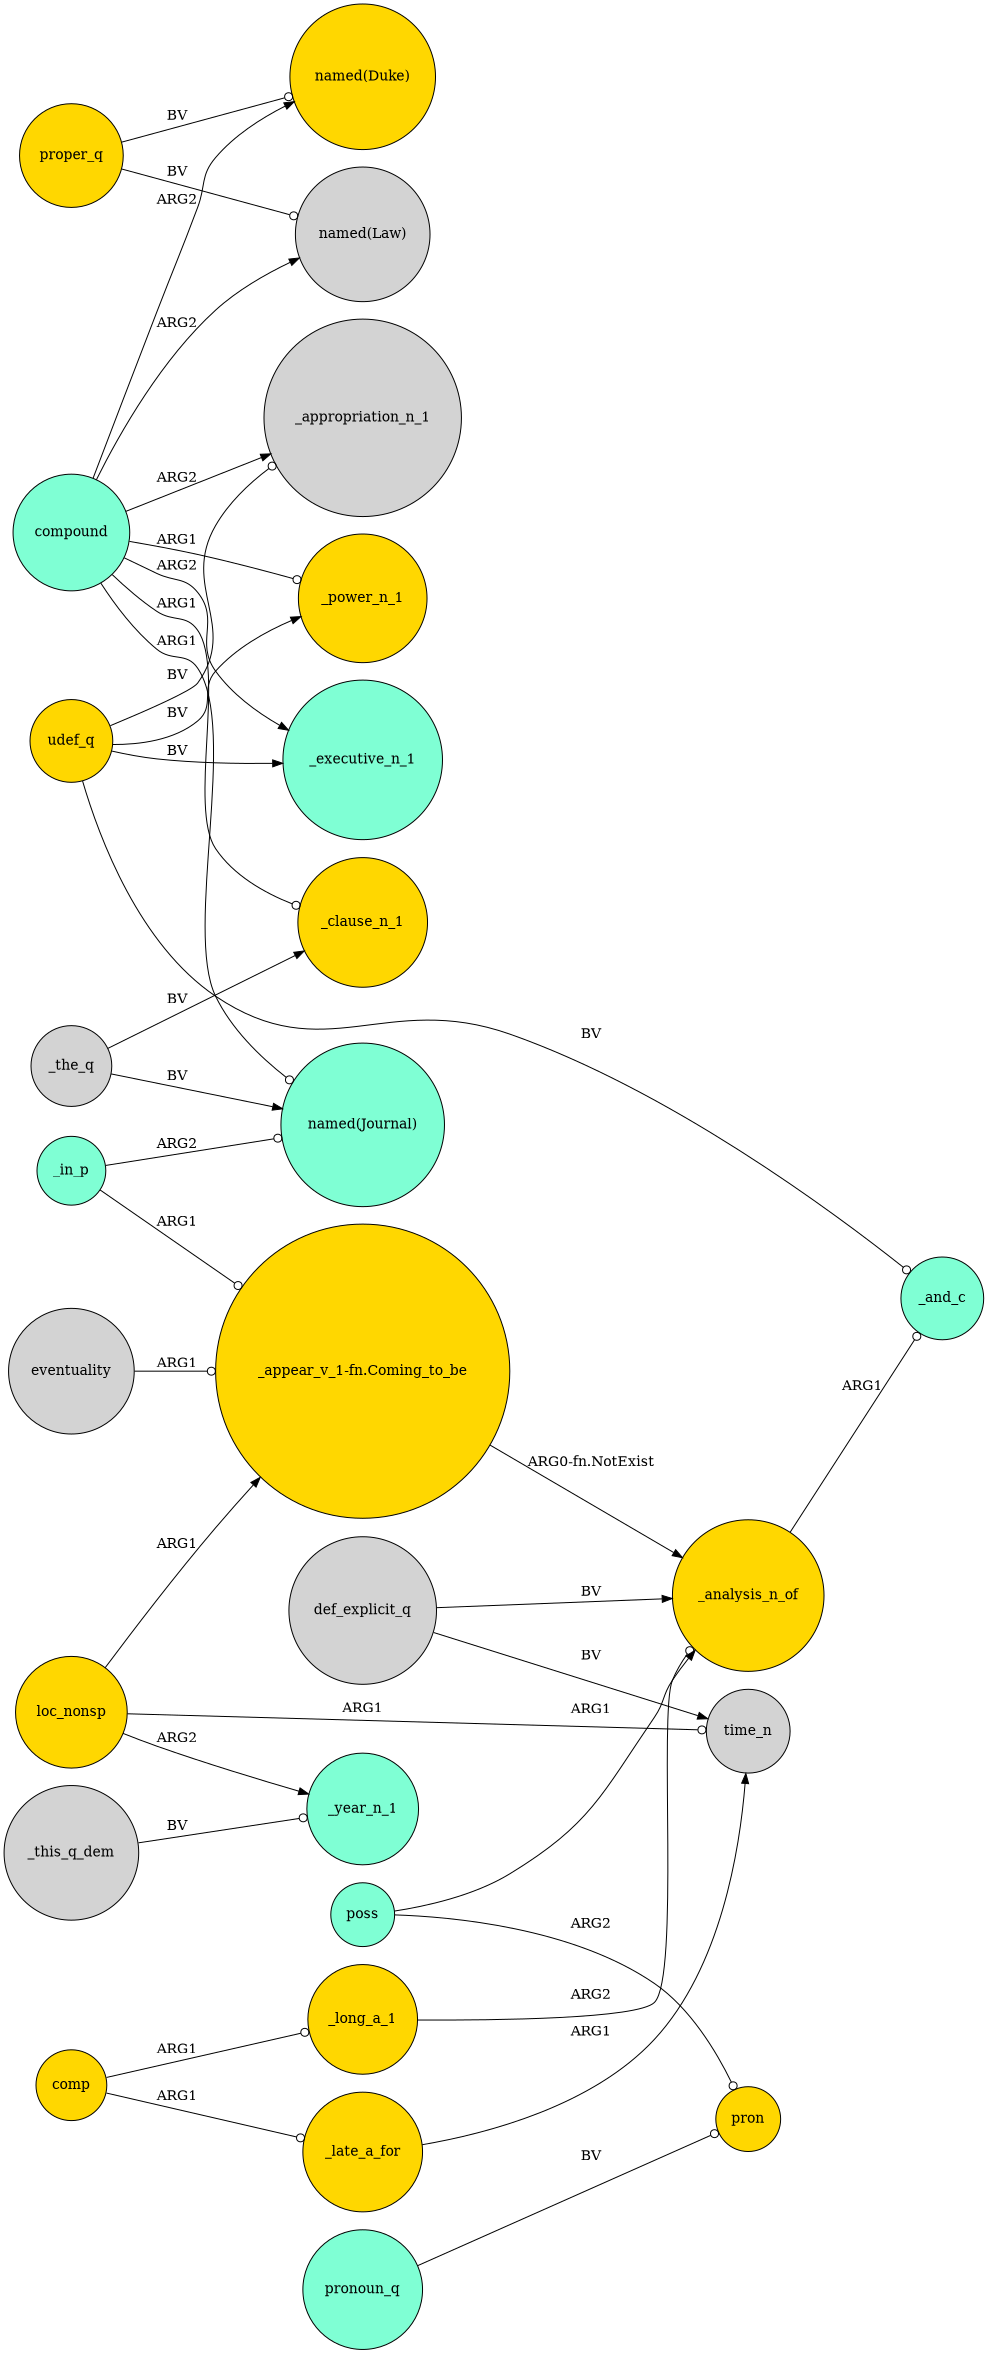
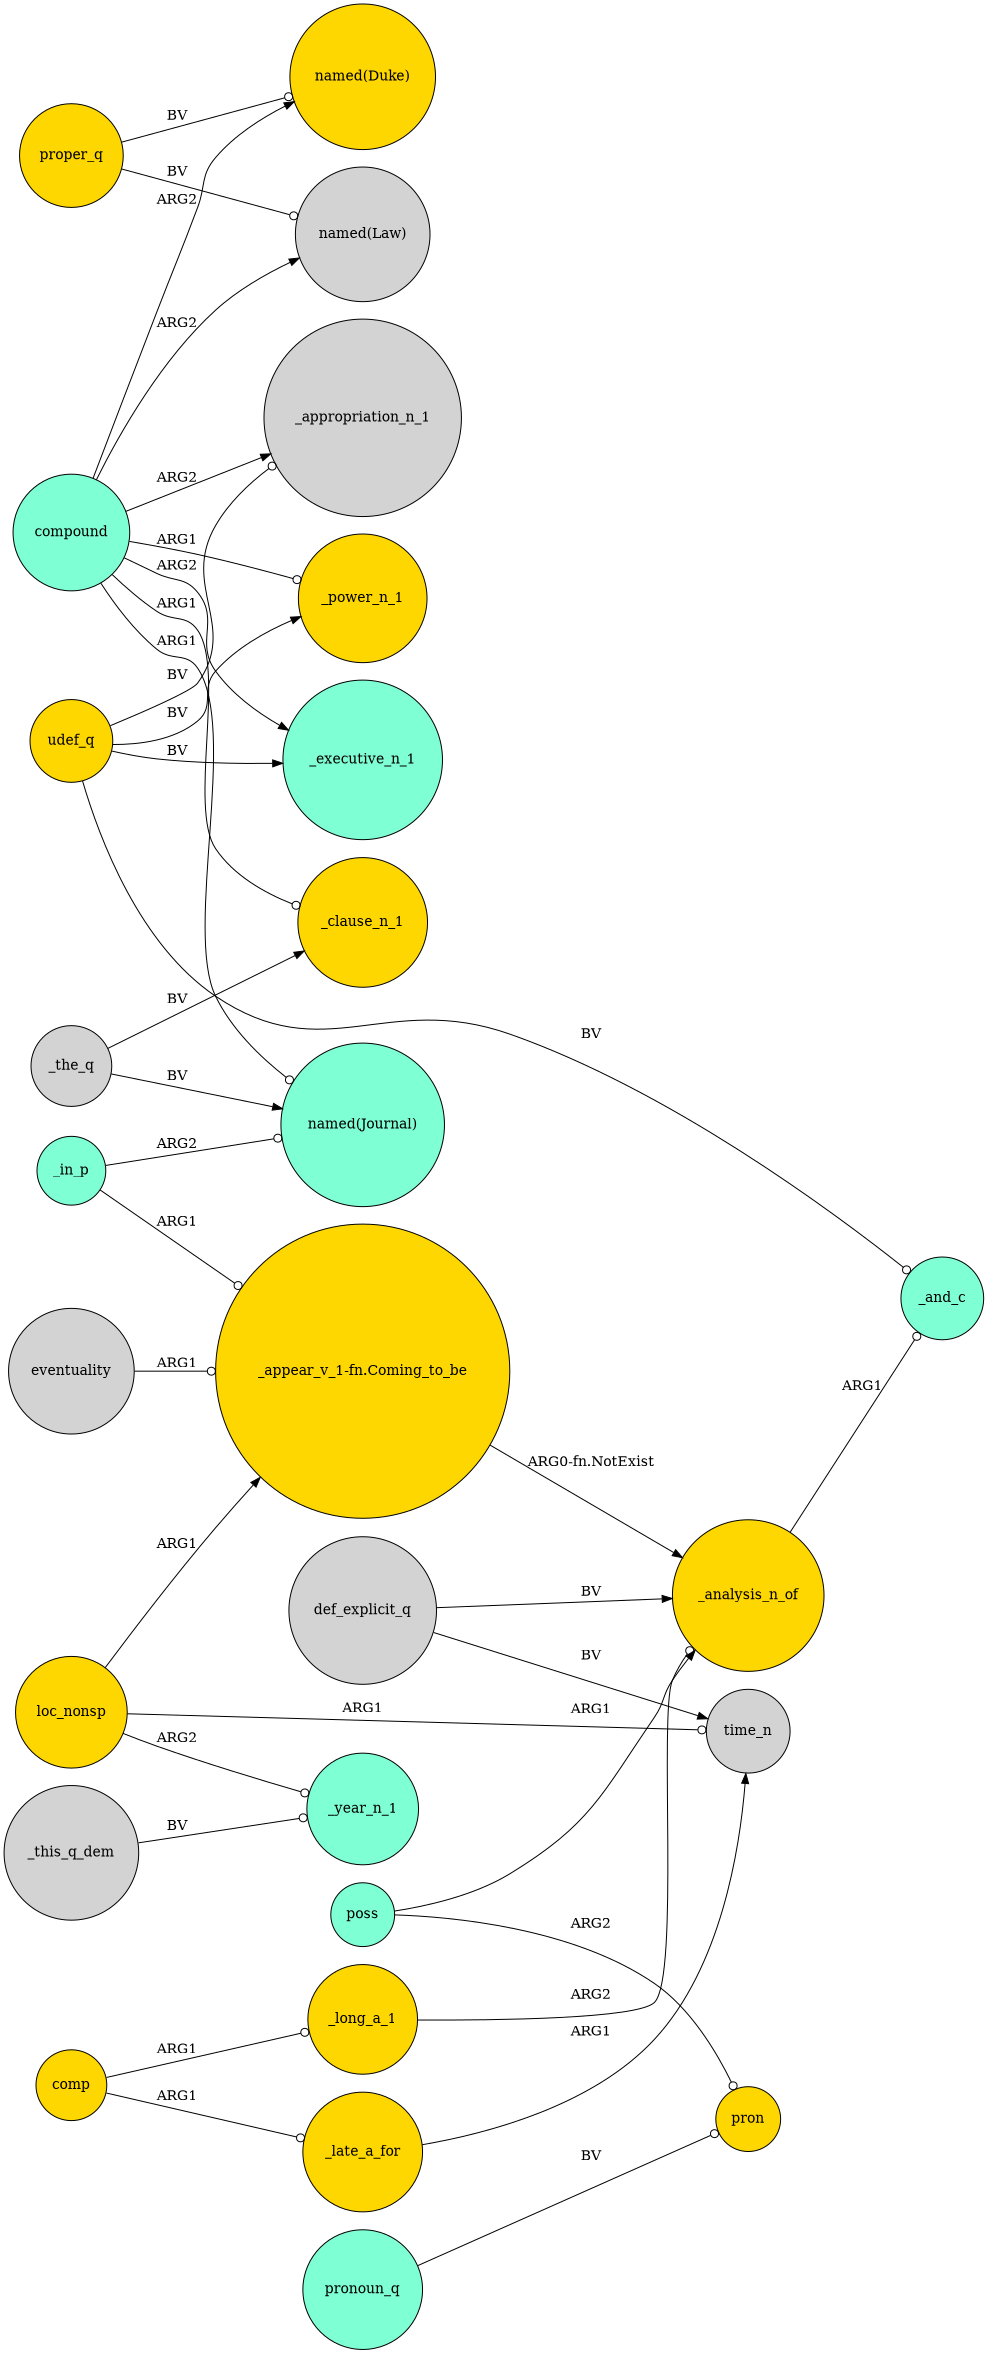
edge "loc_nonsp" -> "_year_n_1": arrowhead normal -> odot
